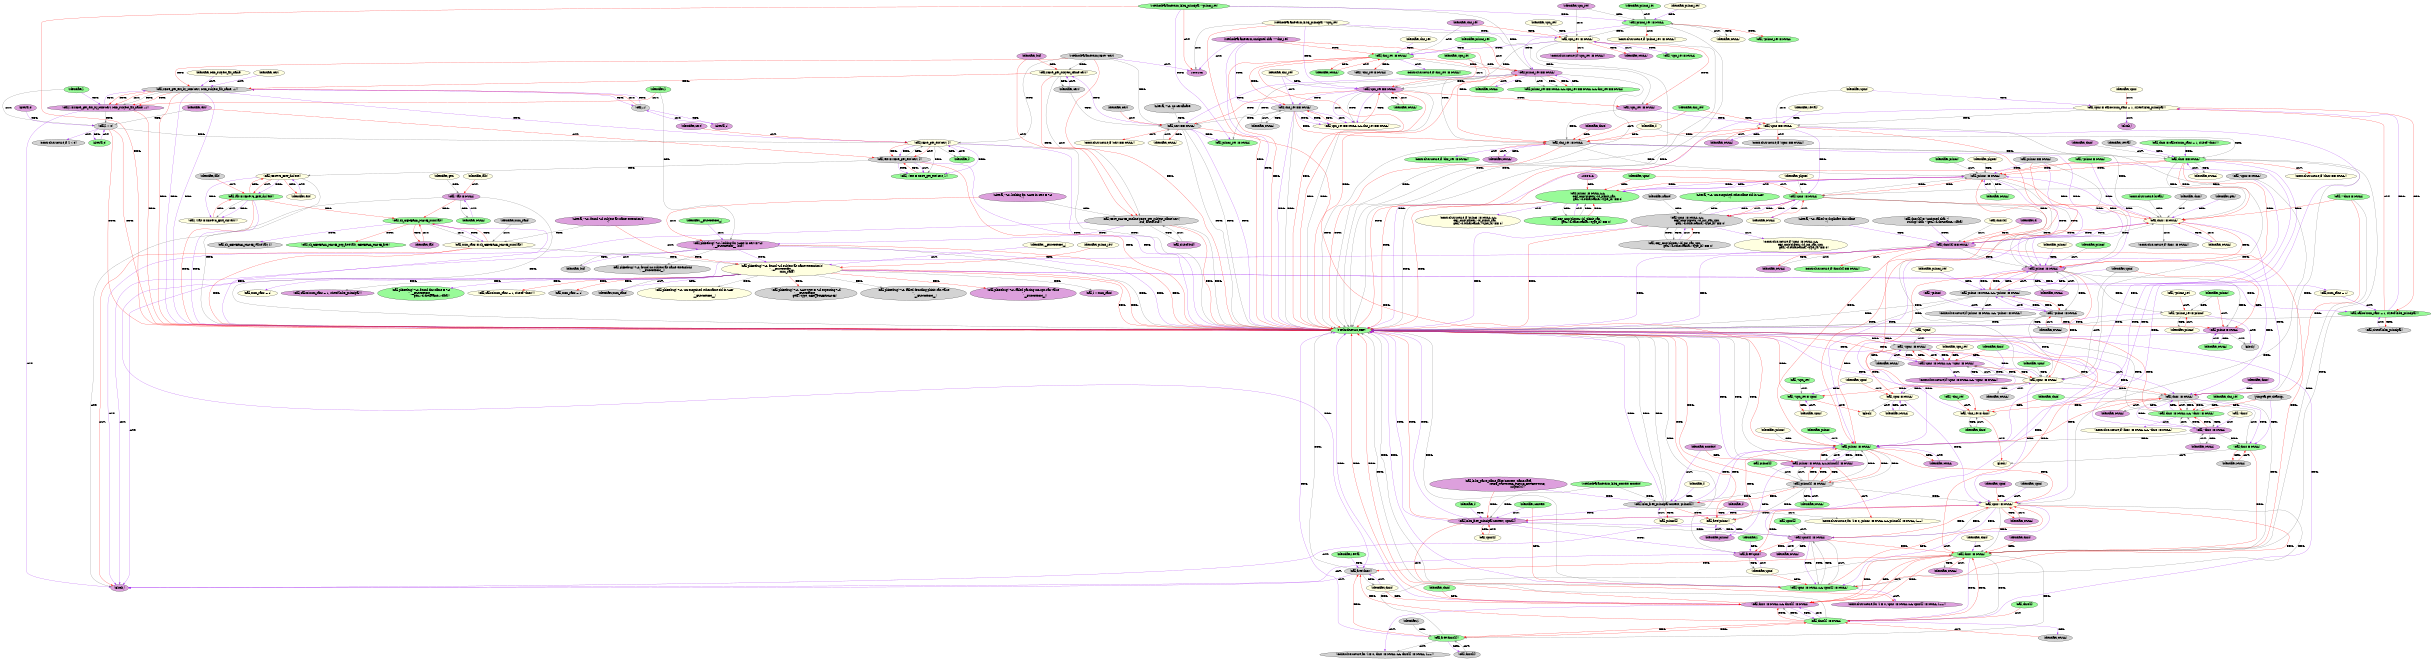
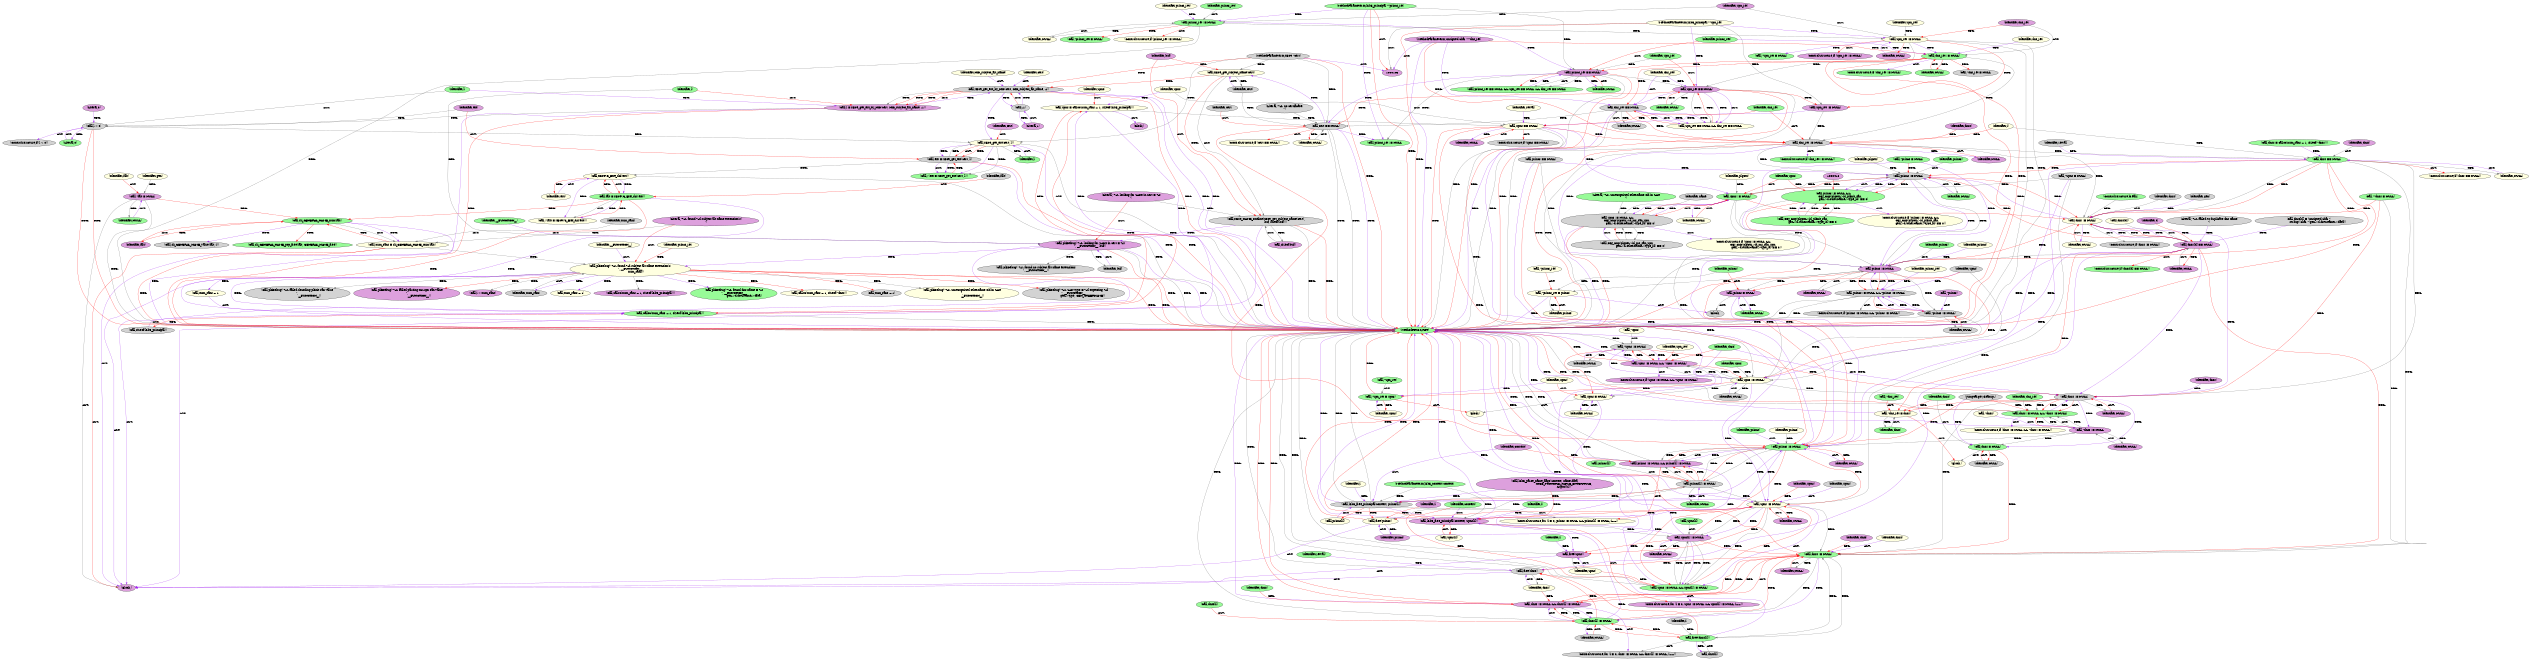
edge "(Call,*princs != NULL)" -> "(Call,princs = NULL)": removed, label "DDG:"
